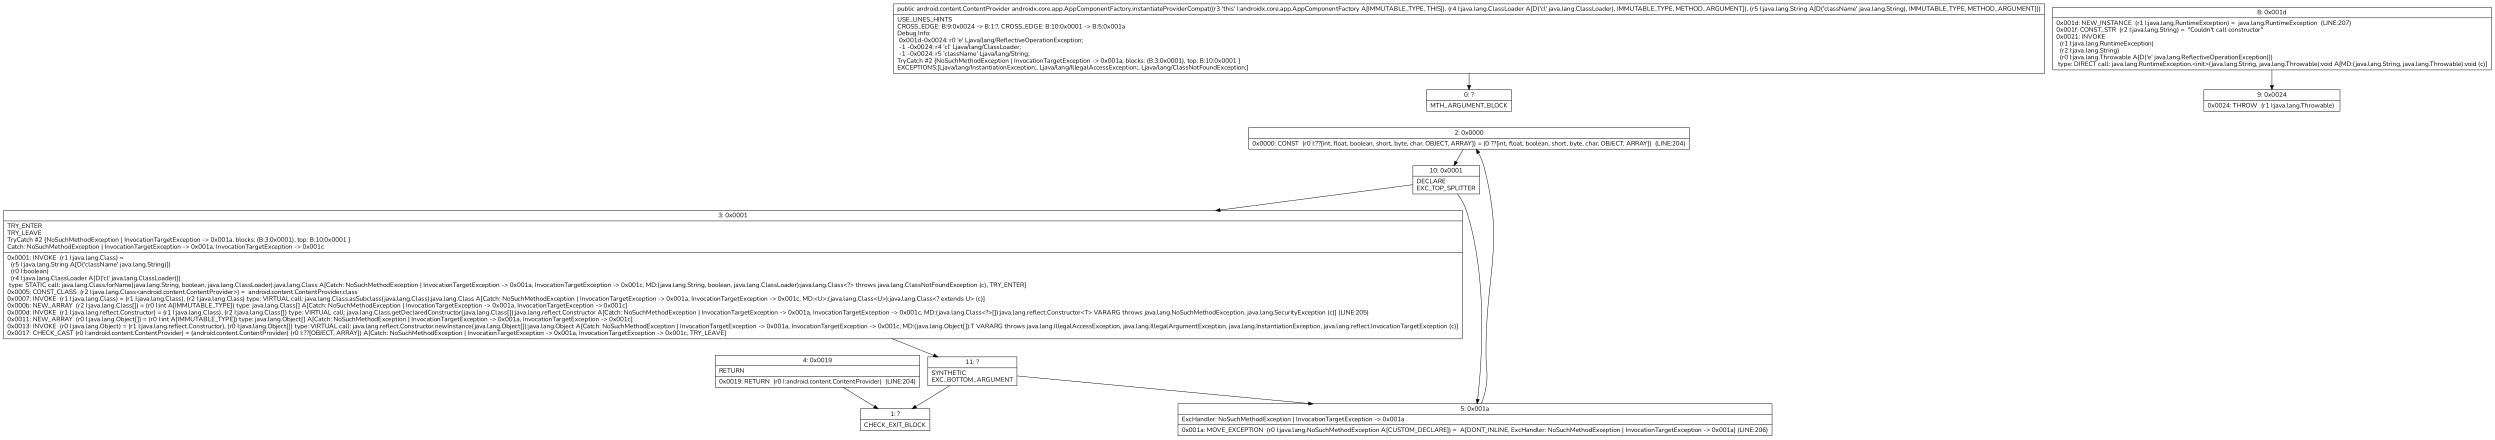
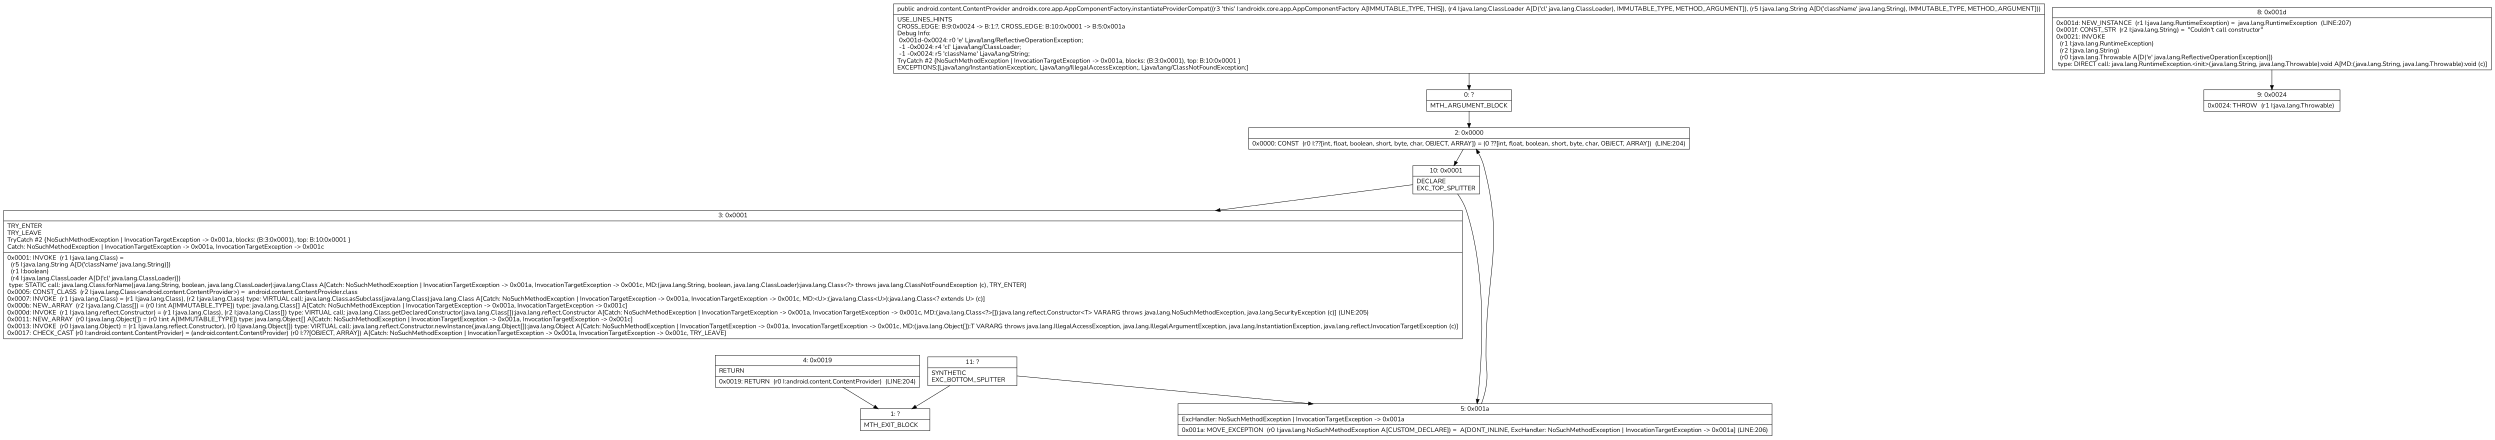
edge "0: ?" -> "2: 0x0000": added
node "3: 0x0001": text "(r0 I:boolean)" -> "(r1 I:boolean)"
edge "3: 0x0001" -> "11: ?": removed
node "11: ?": text "EXC_BOTTOM_ARGUMENT" -> "EXC_BOTTOM_SPLITTER"
node "1: ?": text "CHECK_EXIT_BLOCK" -> "MTH_EXIT_BLOCK"
